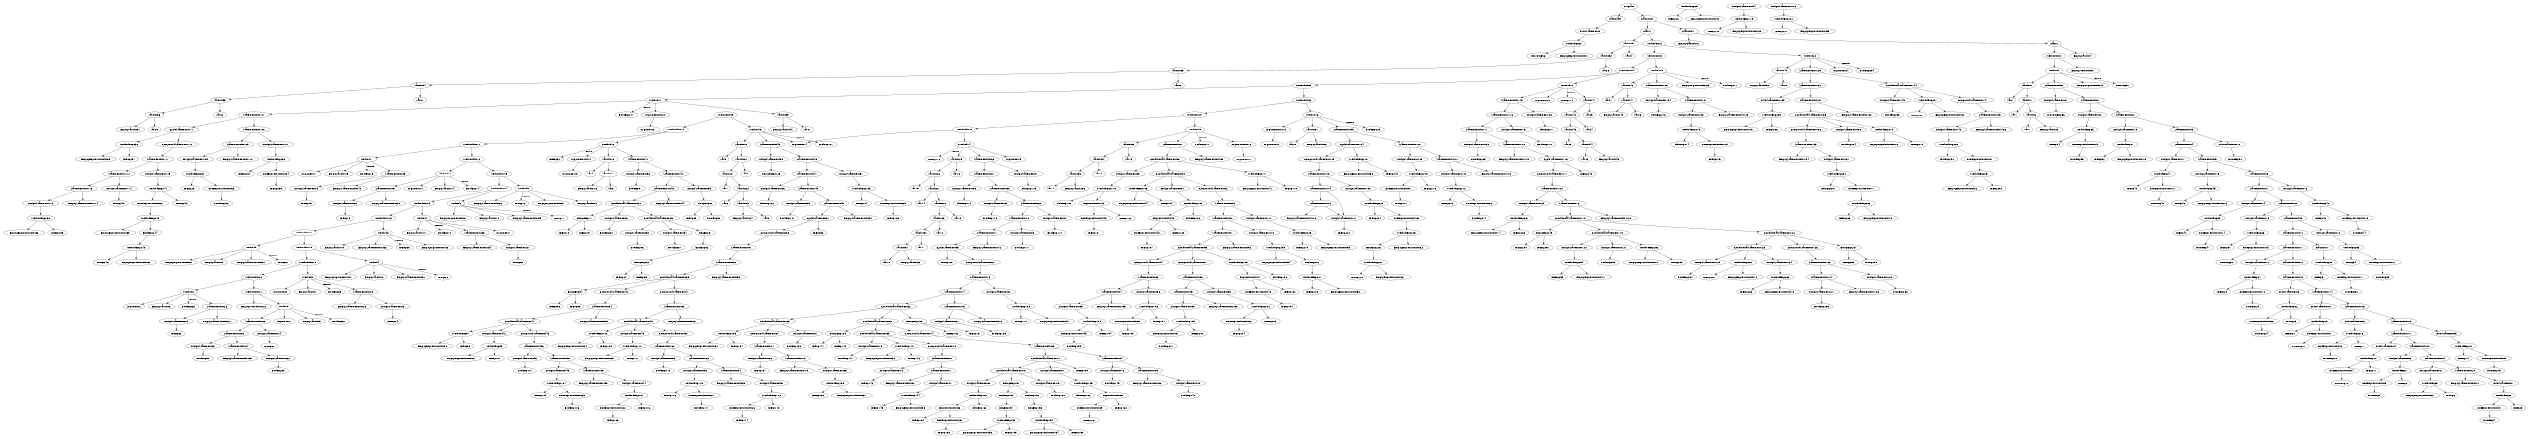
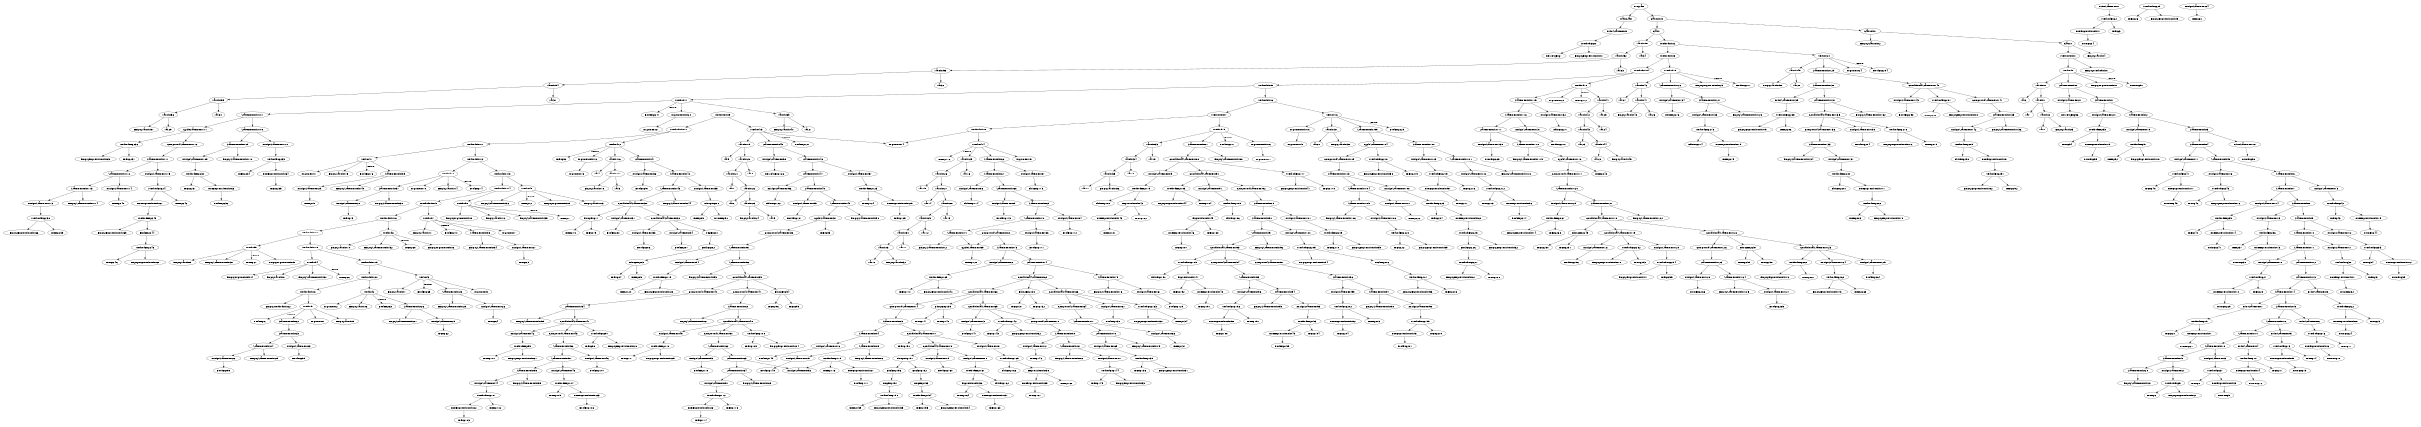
edge "StatementList105" -> "AssignStatement107": now "StatementList105" -> "AssignStatement106"
node "ClassList11": label "ClassList11" -> "AssignStatement11"
edge "StatementList51" -> "AssignStatement54": added
edge "CycleStatement59" -> "CompoundStatement60": reversed
edge "StatementList22" -> "AssignStatement24": removed
edge "AssignStatement52" -> "MethodExp115": reversed
edge "StatementList20" -> "PrintStatement1": removed
